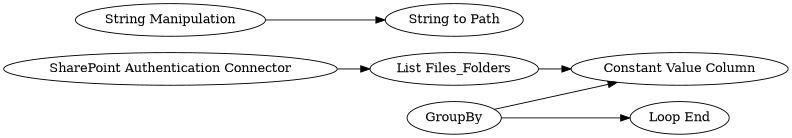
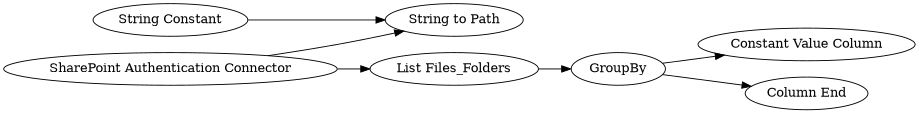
node "String Manipulation": label "String Manipulation" -> "String Constant"
edge "SharePoint Authentication Connector" -> "String to Path": added
edge "List Files_Folders" -> "Constant Value Column": now "List Files_Folders" -> "GroupBy"
node "Loop End": label "Loop End" -> "Column End"
